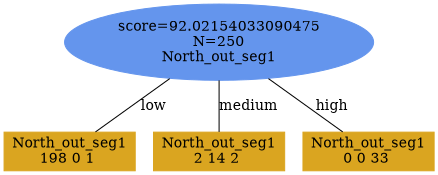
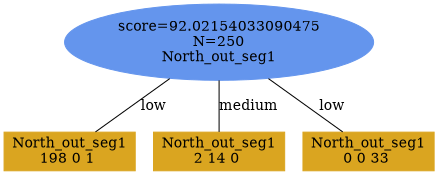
edge "score=92.02154033090475 N=250 North_out_seg1" -- "North_out_seg1 0 0 33": label "high" -> "low"
node "North_out_seg1 2 14 2": label "North_out_seg1 2 14 2" -> "North_out_seg1 2 14 0"
